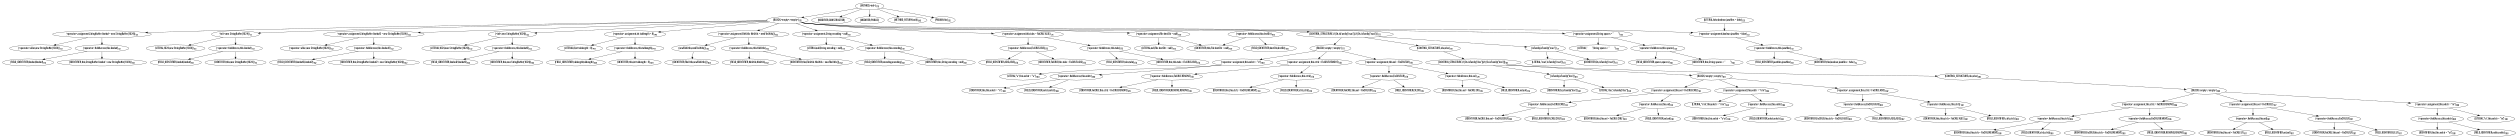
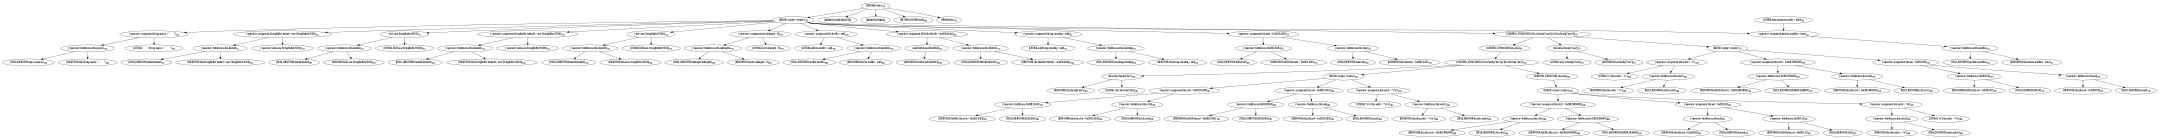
edge "(<operator>.assignment,File destDir = null)" -> "(IDENTIFIER,this,File destDir = null)": now "(<operator>.assignment,File destDir = null)" -> "(<operator>.fieldAccess,this.destDir)"
